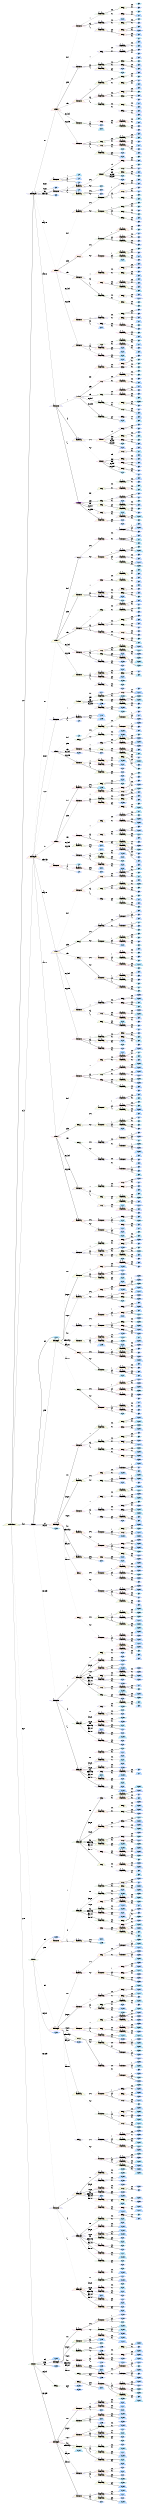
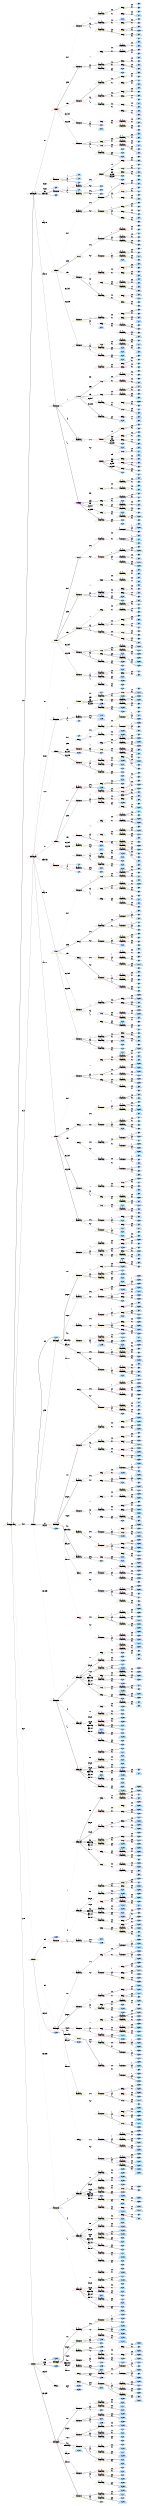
node "artist_loudness": label "artist_loudness" -> "artist_popularity"
